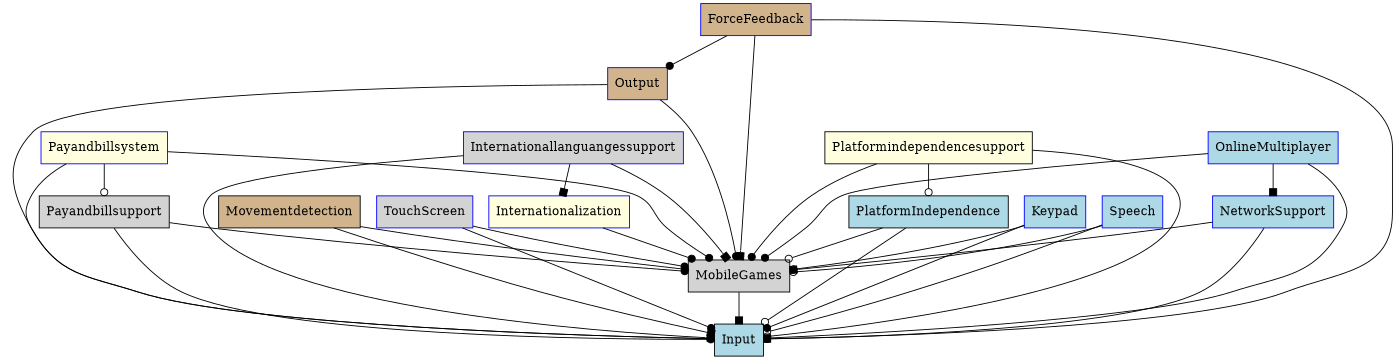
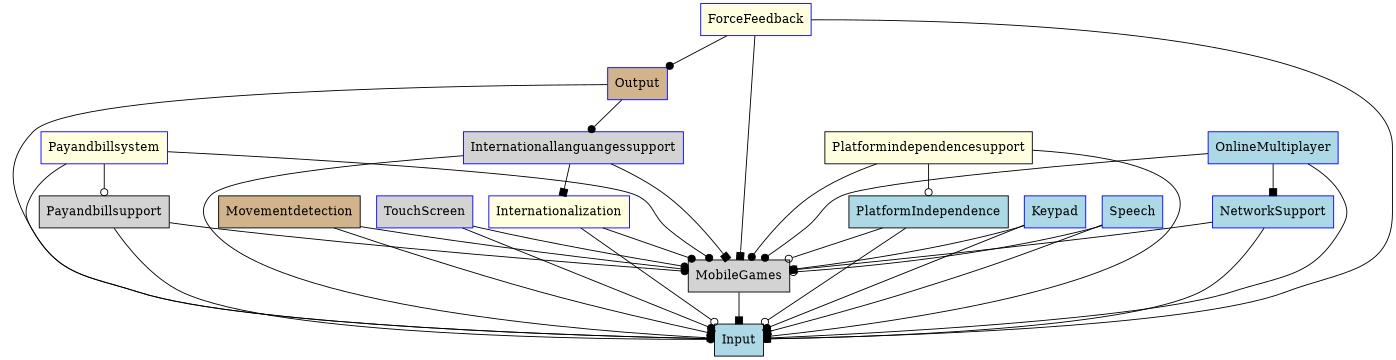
node "ForceFeedback": fillcolor tan -> lightyellow
edge "Output" -> "MobileGames": now "Output" -> "Internationallanguangessupport"
edge "Internationalization" -> "Input": added
edge "Speech" -> "Input": arrowhead odot -> box
